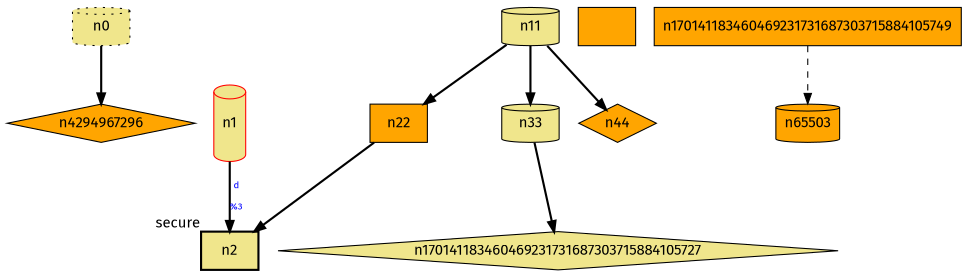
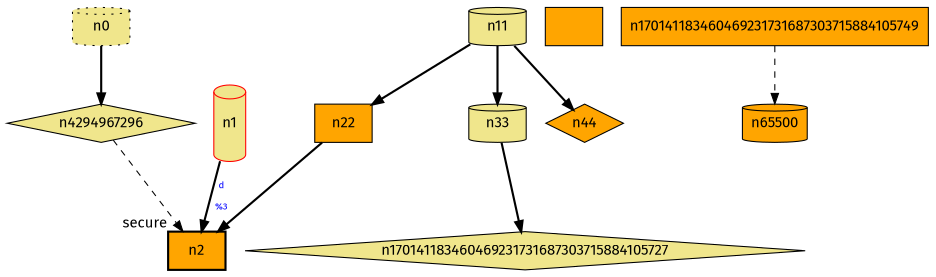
node "n4294967296": fillcolor orange -> khaki
node "n65503": label "n65503" -> "n65500"
edge "n4294967296" -> "n2 secure": added
node "n2 secure": fillcolor khaki -> orange
